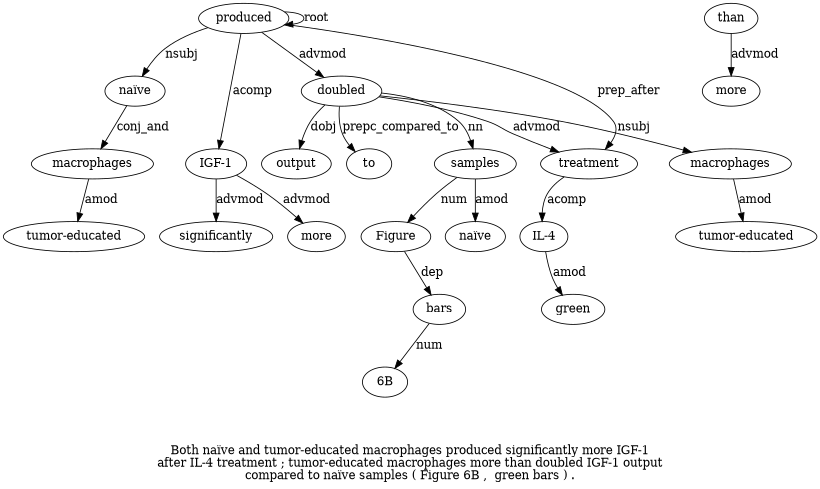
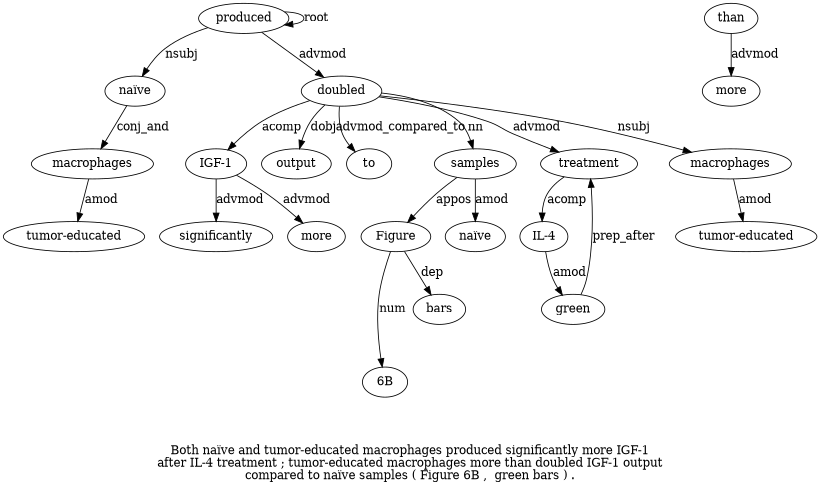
edge "produced" -> "treatment": now "green" -> "treatment"
edge "produced" -> "IGF-1": now "doubled" -> "IGF-1"
edge "doubled" -> "to": label "prepc_compared_to" -> "advmod_compared_to"
edge "samples" -> "Figure": label "num" -> "appos"
edge "bars" -> "6B": now "Figure" -> "6B"
